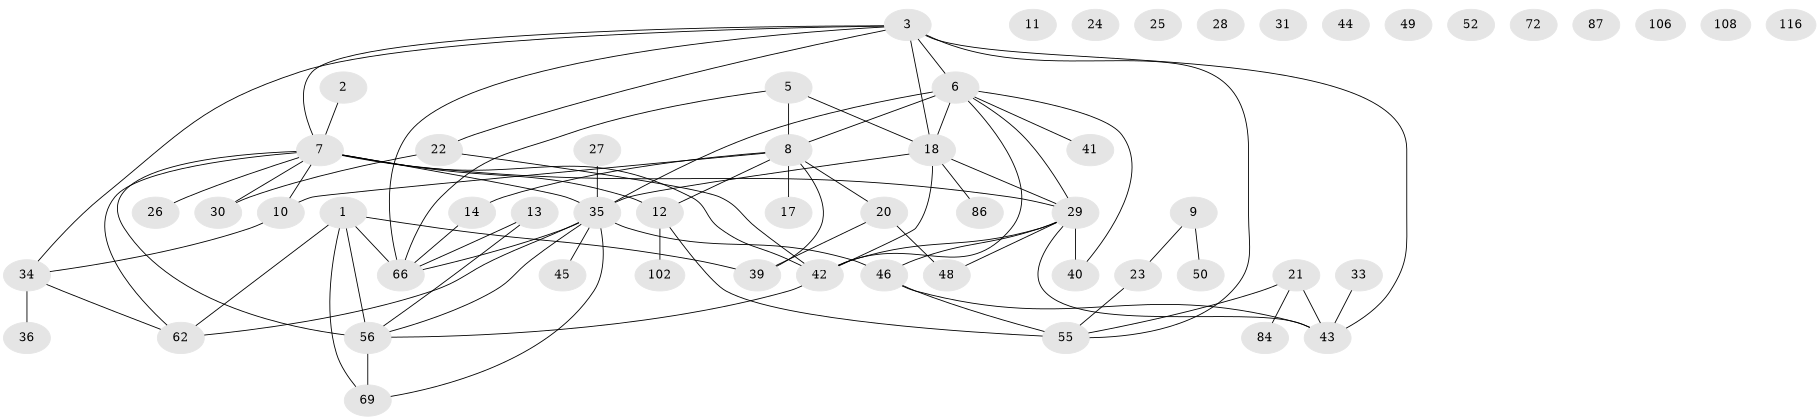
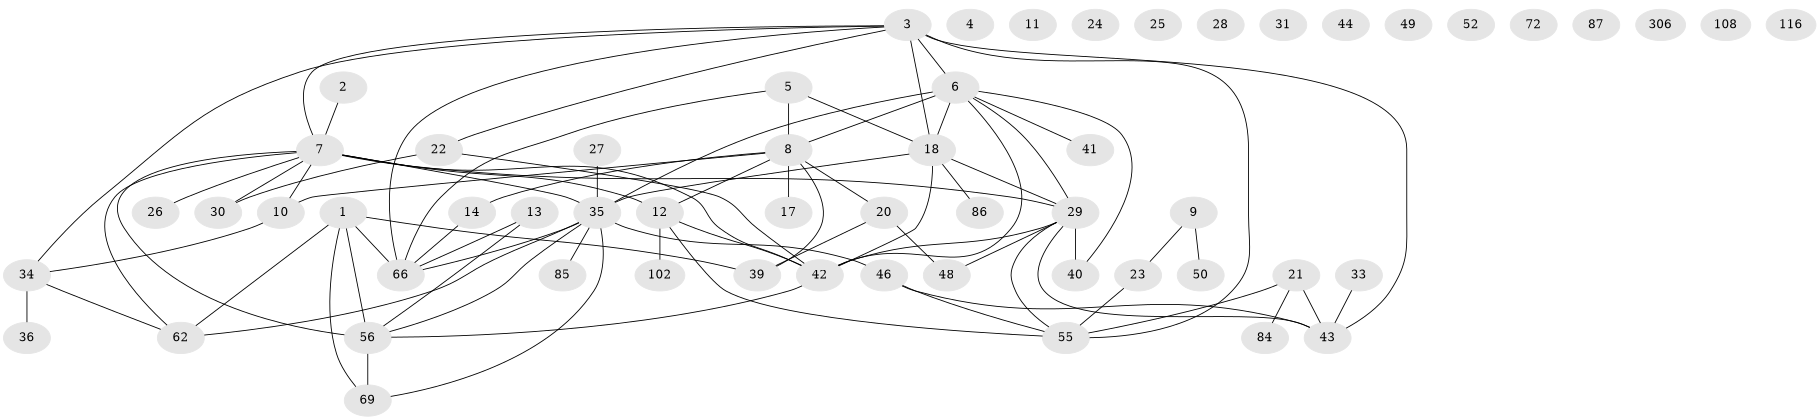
node "4": added
node "106": label "106" -> "306"
edge "12" -- "42": added
edge "29" -- "46": now "29" -- "55"
node "45": label "45" -> "85"
